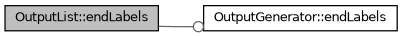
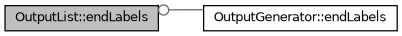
edge "OutputList::endLabels" -> "OutputGenerator::endLabels": reversed
